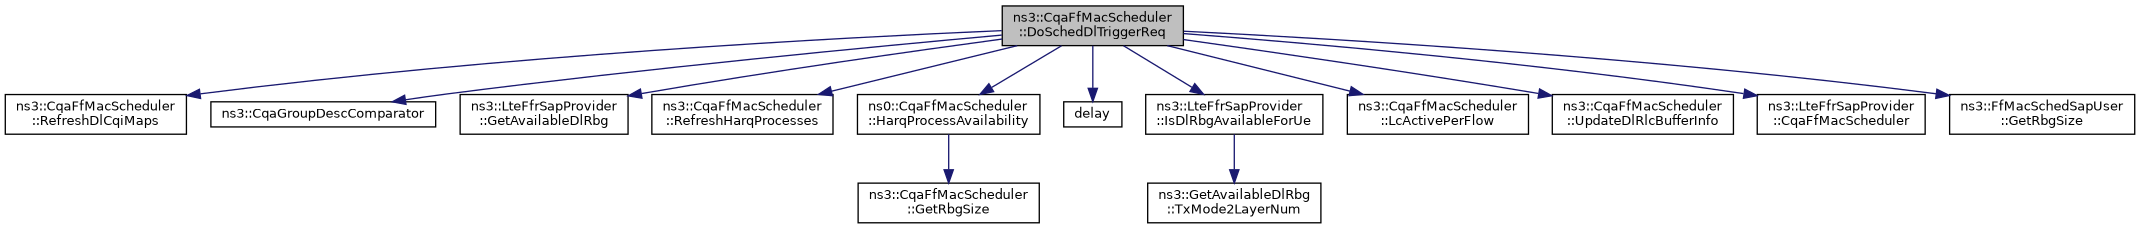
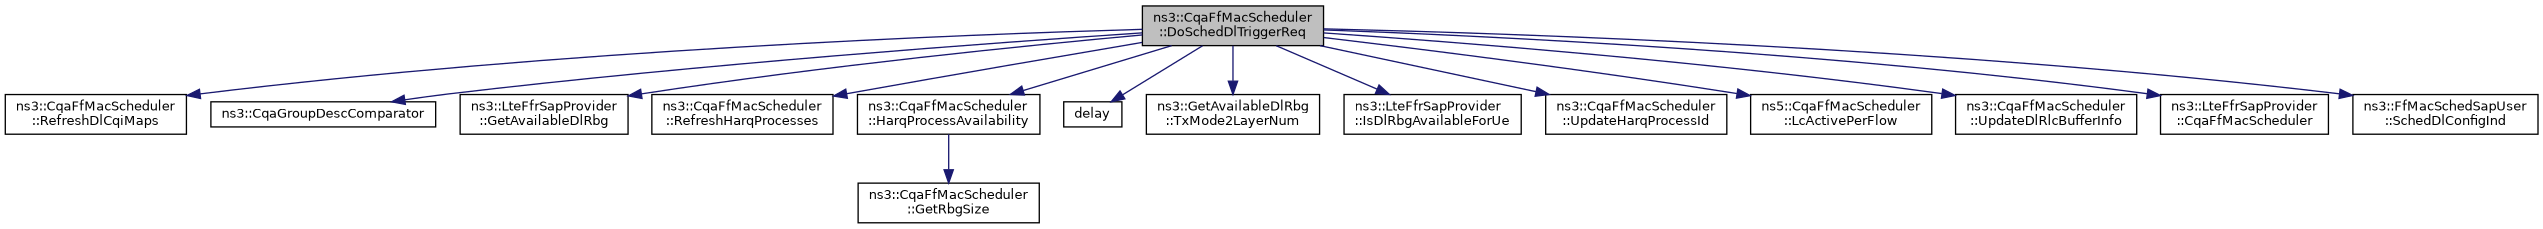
node "ns0::CqaFfMacScheduler ::HarqProcessAvailability": label "ns0::CqaFfMacScheduler ::HarqProcessAvailability" -> "ns3::CqaFfMacScheduler ::HarqProcessAvailability"
node "ns3::CqaFfMacScheduler ::LcActivePerFlow": label "ns3::CqaFfMacScheduler ::LcActivePerFlow" -> "ns5::CqaFfMacScheduler ::LcActivePerFlow"
node "ns3::CqaFfMacScheduler ::UpdateHarqProcessId": added
node "ns3::FfMacSchedSapUser ::GetRbgSize": label "ns3::FfMacSchedSapUser ::GetRbgSize" -> "ns3::FfMacSchedSapUser ::SchedDlConfigInd"
edge "ns3::LteFfrSapProvider ::IsDlRbgAvailableForUe" -> "ns3::GetAvailableDlRbg ::TxMode2LayerNum": now "ns3::CqaFfMacScheduler ::DoSchedDlTriggerReq" -> "ns3::GetAvailableDlRbg ::TxMode2LayerNum"
